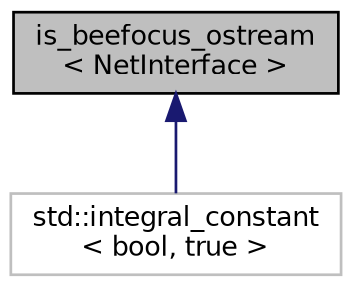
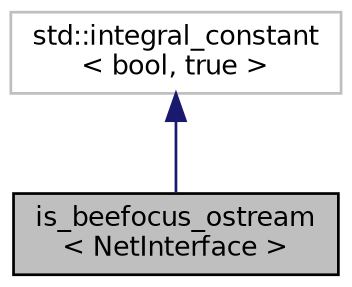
edge "std::integral_constant < bool, true >" -> "is_beefocus_ostream < NetInterface >": reversed
